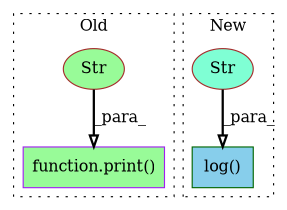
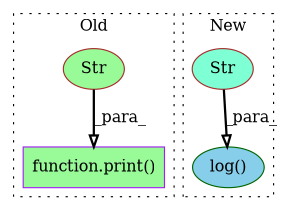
node "log()": shape box -> ellipse
